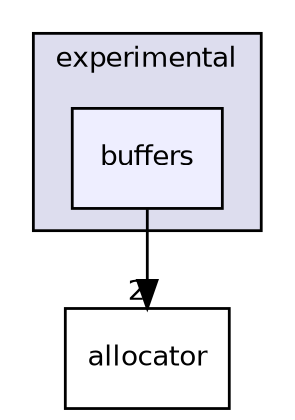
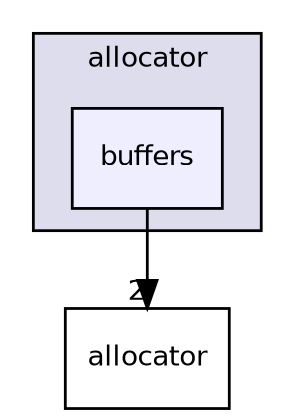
cluster "experimental": label "experimental" -> "allocator"
